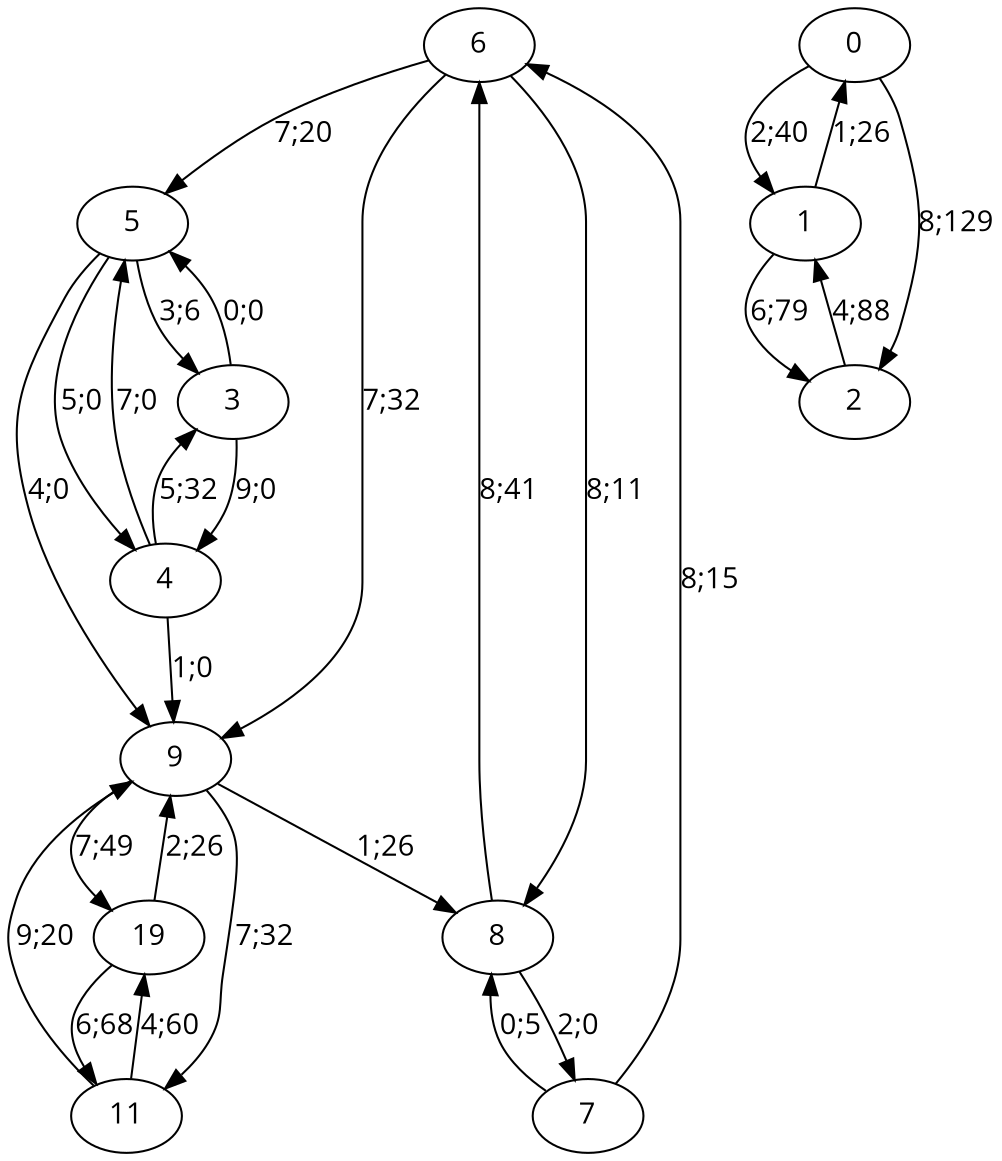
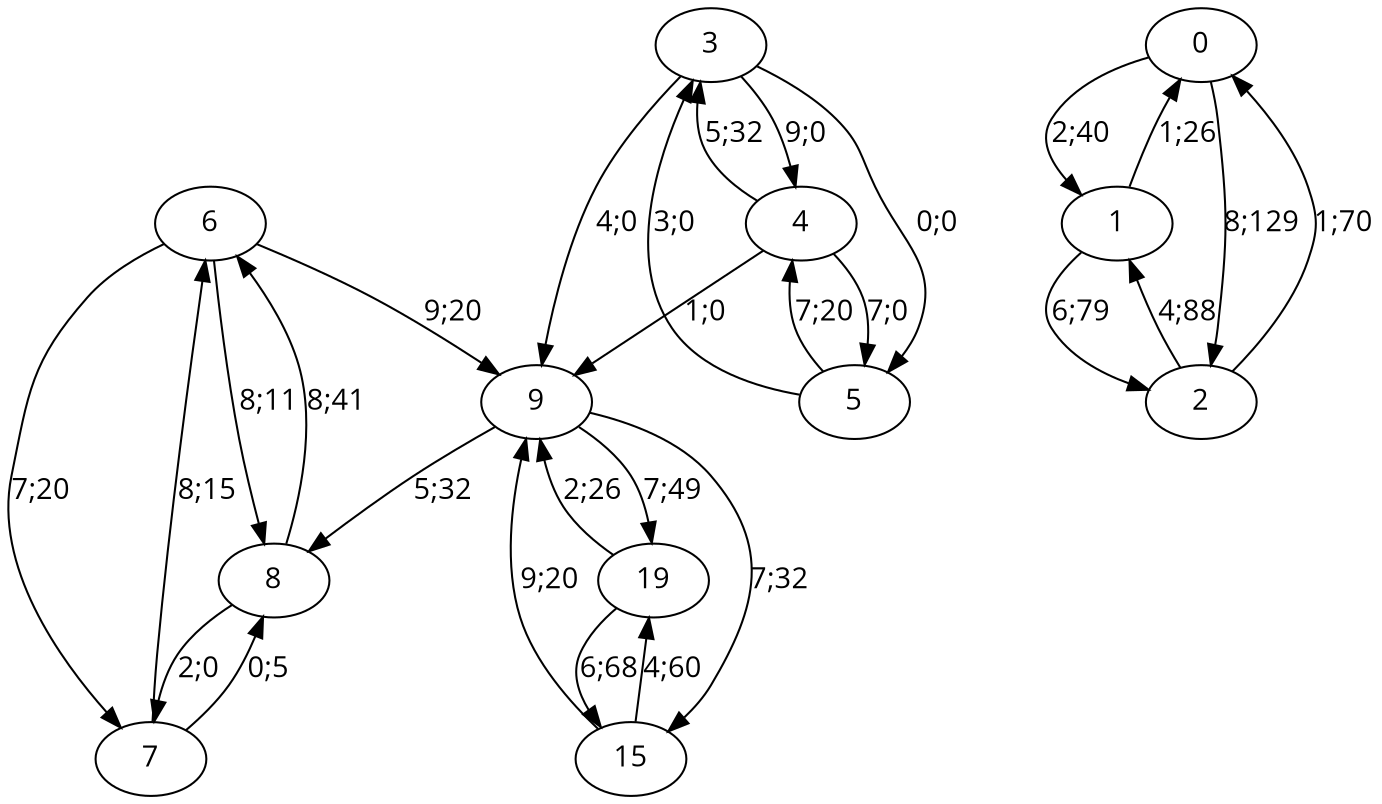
edge "6" -> "5": now "6" -> "7"
edge "2" -> "0": added, label "1;70"
edge "5" -> "3": label "3;6" -> "3;0"
edge "5" -> "4": label "5;0" -> "7;20"
edge "6" -> "9": label "7;32" -> "9;20"
edge "5" -> "9": now "3" -> "9"
edge "9" -> "8": label "1;26" -> "5;32"
node "11": label "11" -> "15"
